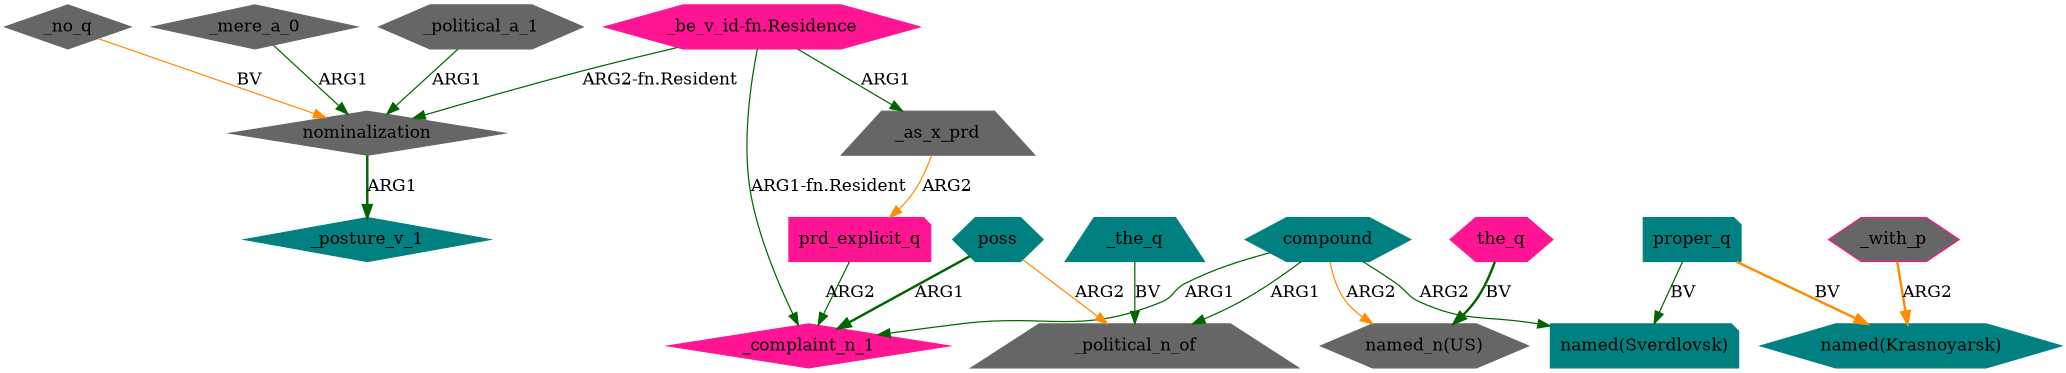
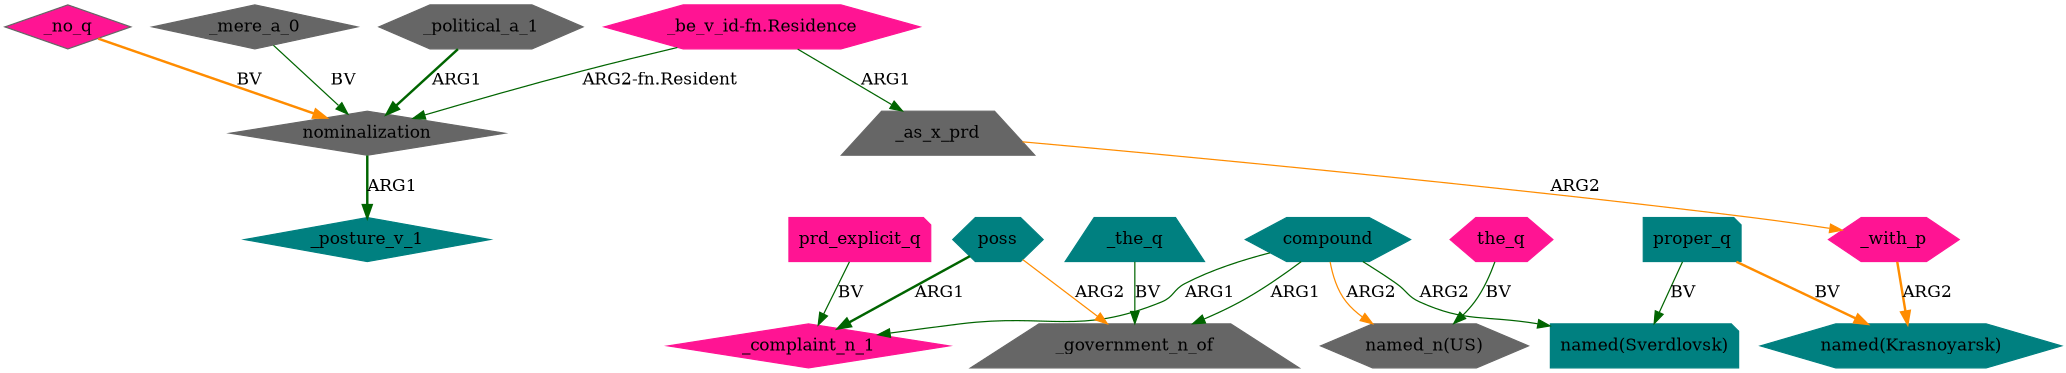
node "_no_q": fillcolor gray40 -> deeppink
edge "_no_q" -> "nominalization": style solid -> bold
edge "_political_a_1" -> "nominalization": style solid -> bold
edge "_mere_a_0" -> "nominalization": label "ARG1" -> "BV"
edge "_as_x_prd" -> "prd_explicit_q": now "_as_x_prd" -> "_with_p"
edge "_be_v_id-fn.Residence" -> "_complaint_n_1": removed, label "ARG1-fn.Resident"
node "_with_p": fillcolor gray40 -> deeppink
edge "the_q" -> "named_n(US)": style bold -> solid
edge "prd_explicit_q" -> "_complaint_n_1": label "ARG2" -> "BV"
node "_political_n_of": label "_political_n_of" -> "_government_n_of"
